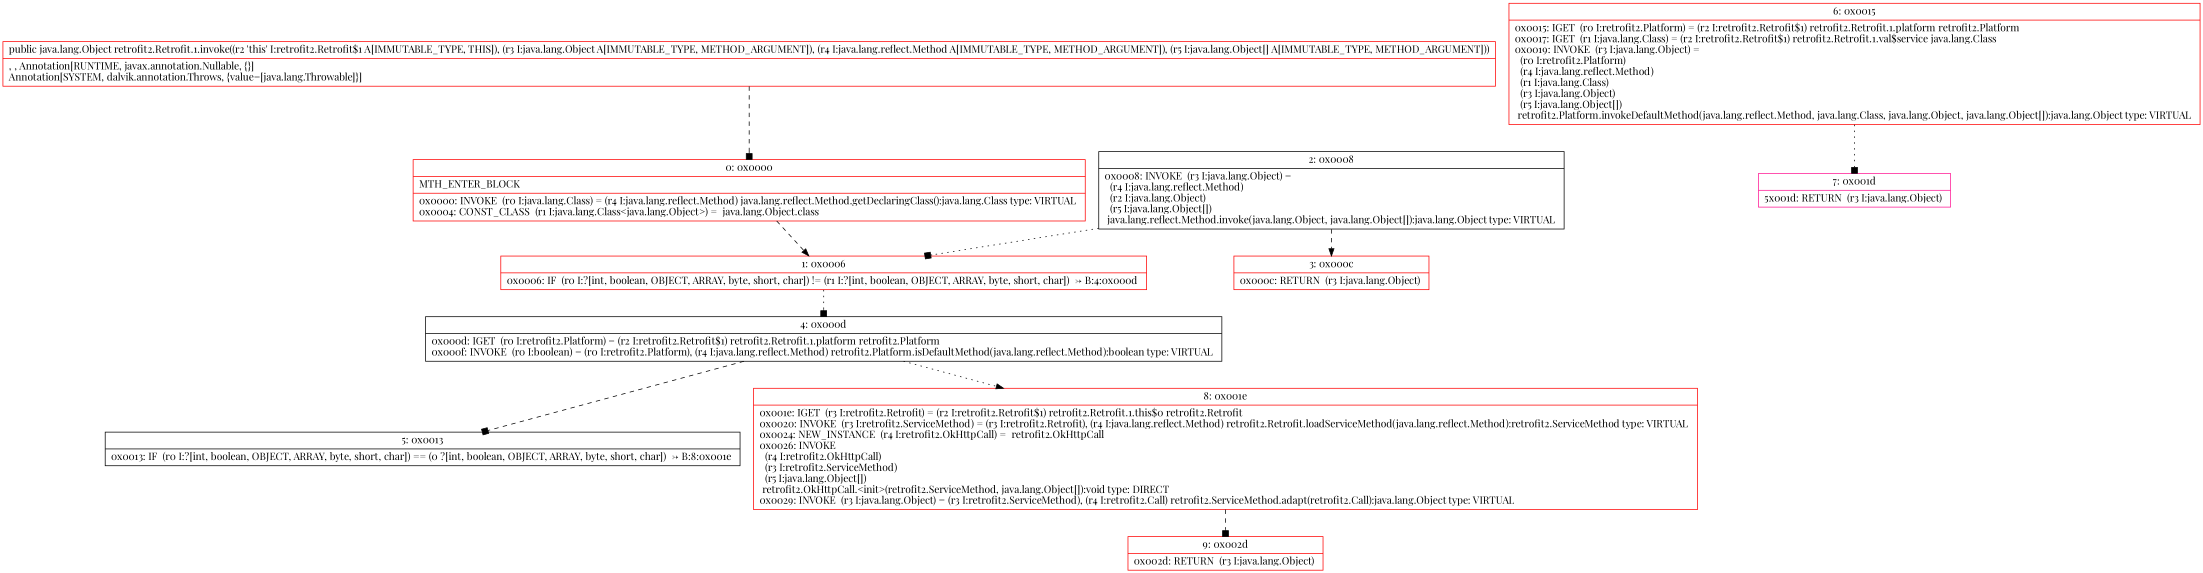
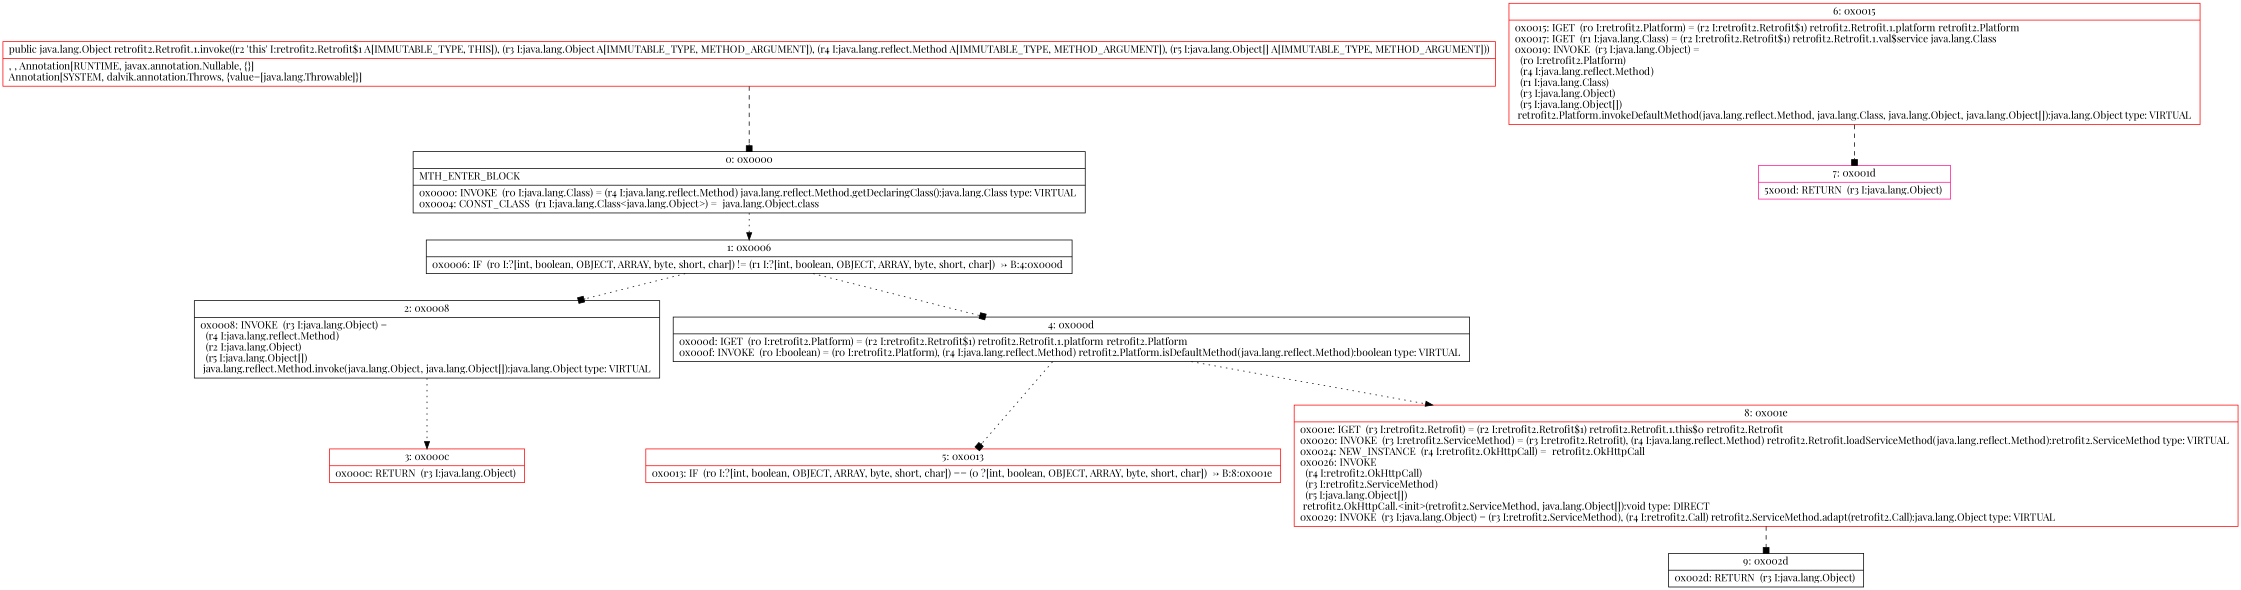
edge "6: 0x0015" -> "7: 0x001d": style dotted -> dashed
node "0: 0x0000": color red -> black
edge "0: 0x0000" -> "1: 0x0006": style dashed -> dotted
edge "2: 0x0008" -> "3: 0x000c": style dashed -> dotted
edge "2: 0x0008" -> "1: 0x0006": reversed
node "1: 0x0006": color red -> black
edge "4: 0x000d" -> "5: 0x0013": style dashed -> dotted
node "5: 0x0013": color black -> red
node "9: 0x002d": color red -> black
